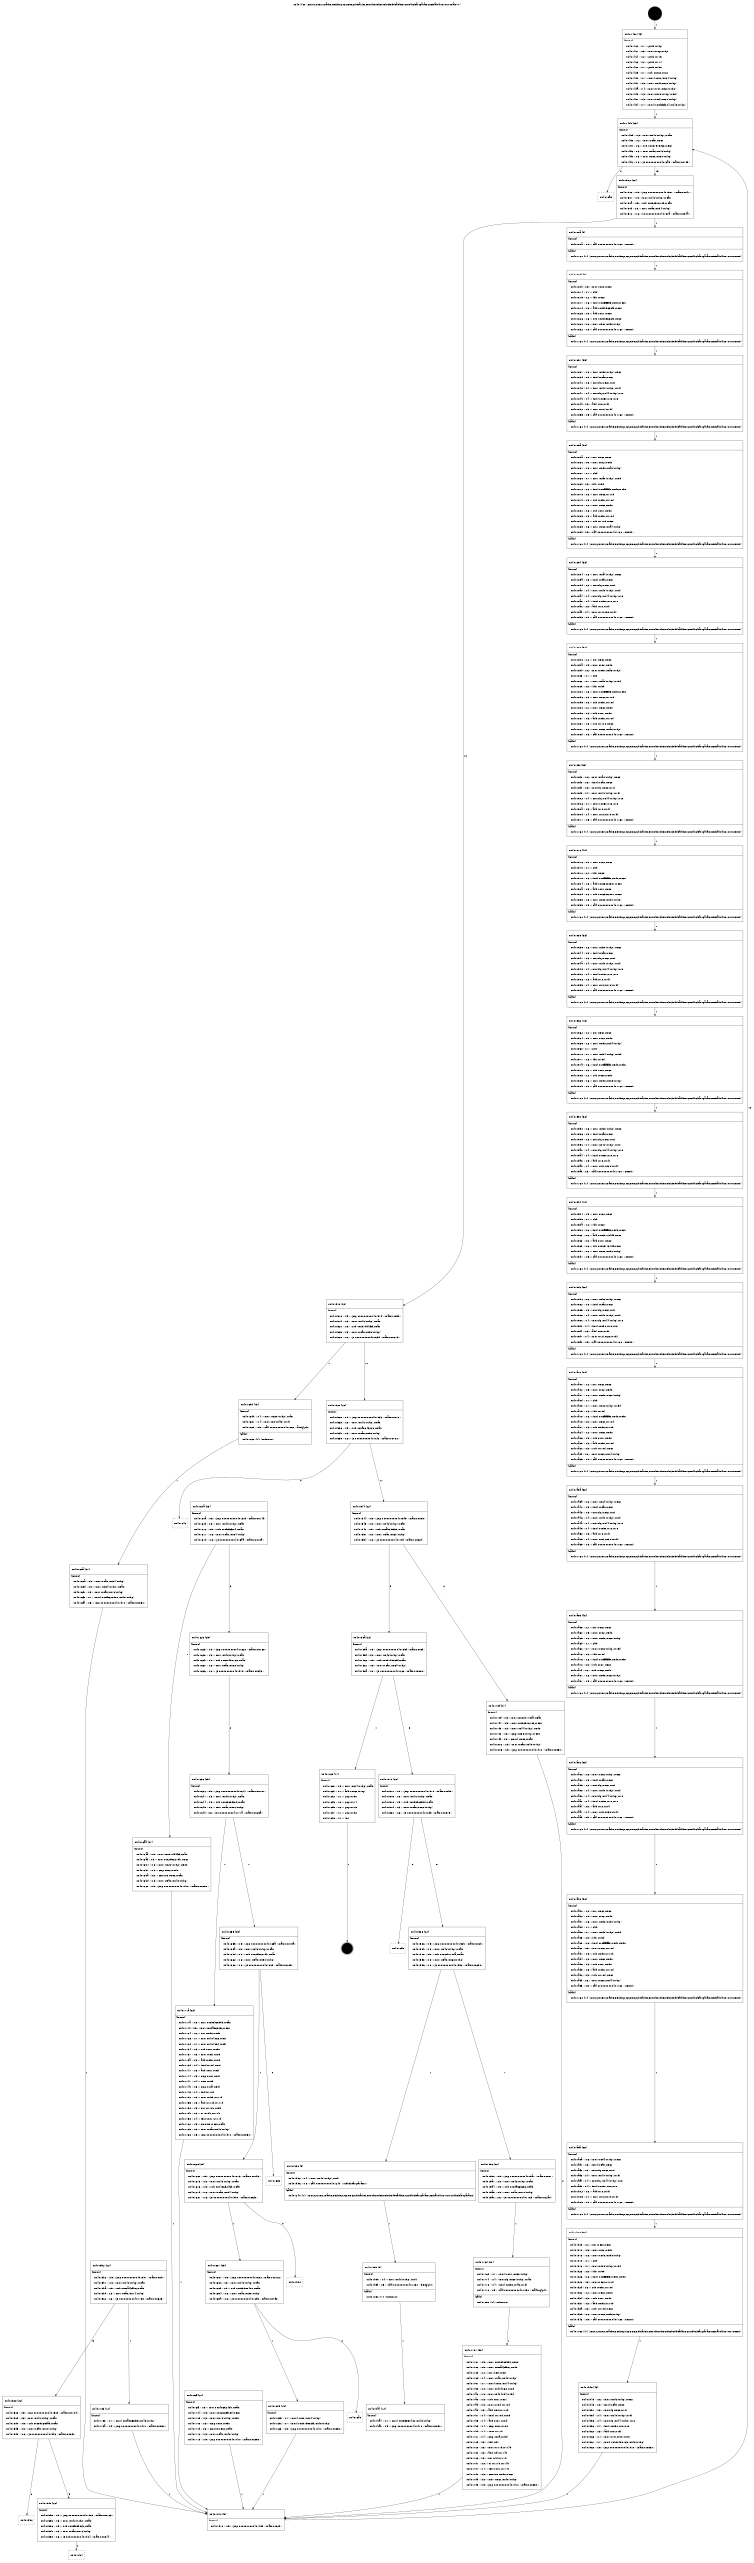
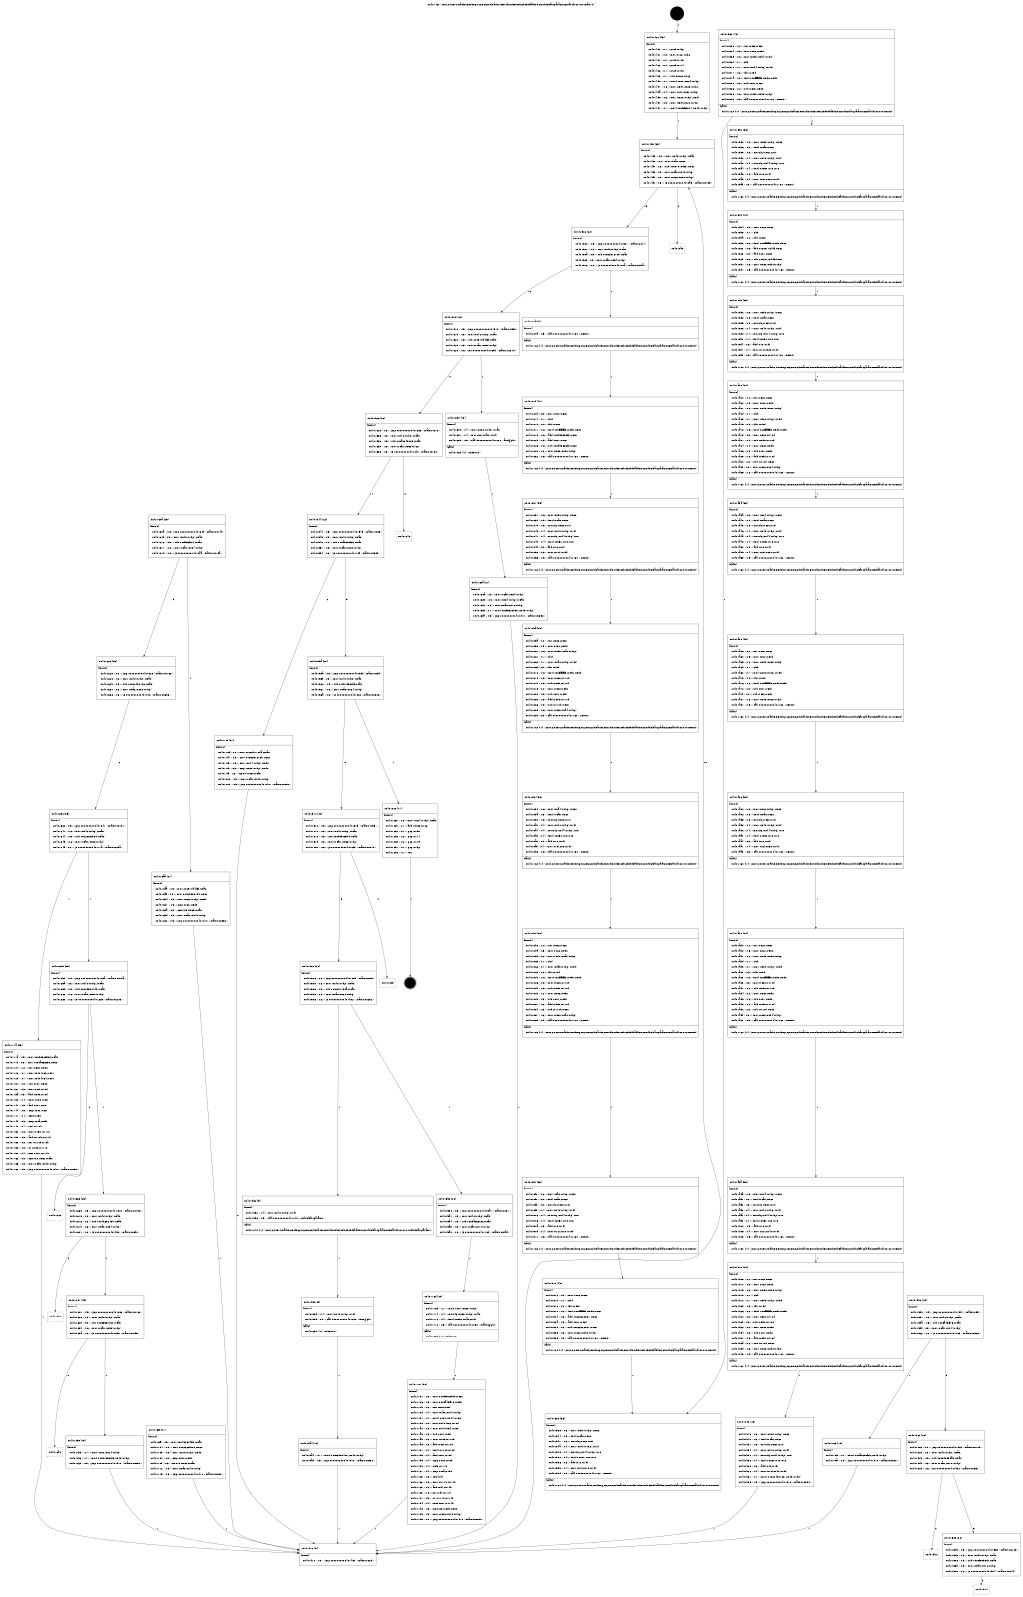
edge "0x40193e [36]" -> "0x401962 [46]": reversed
edge "0x401ba4 [12]" -> "0x401d10 [5]": added, label "1"
